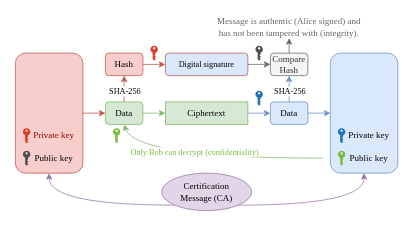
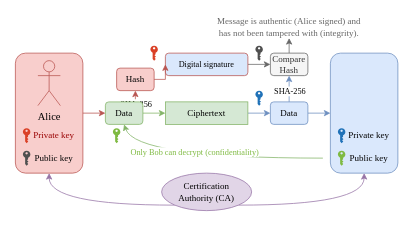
node "Hash": moved (124, 64) -> (135, 79)
node "Alice": added
node "Certification Message (CA)": label "Certification Message (CA)" -> "Certification Authority (CA)"
